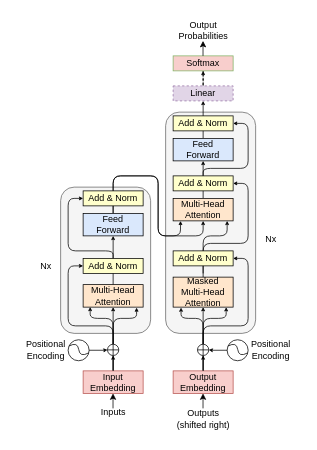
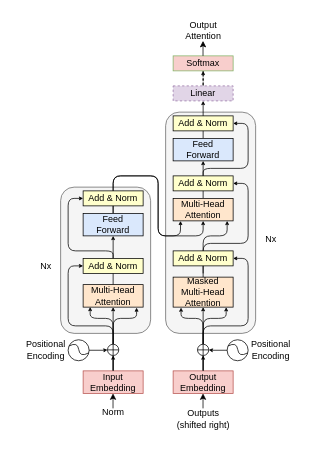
node "Output Probabilities": label "Output Probabilities" -> "Output Attention"
node "Inputs": label "Inputs" -> "Norm"
